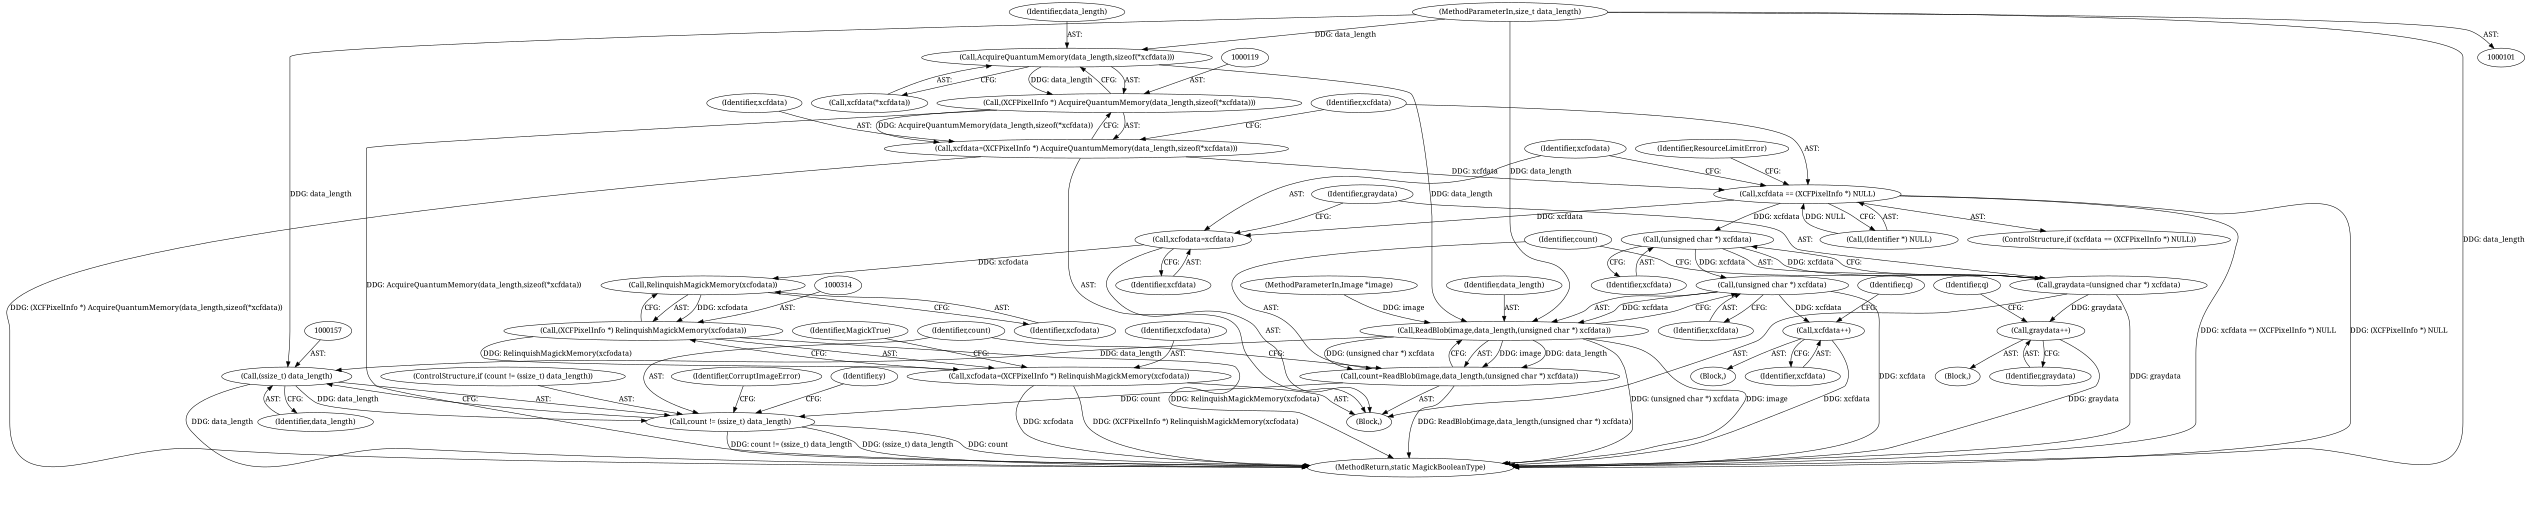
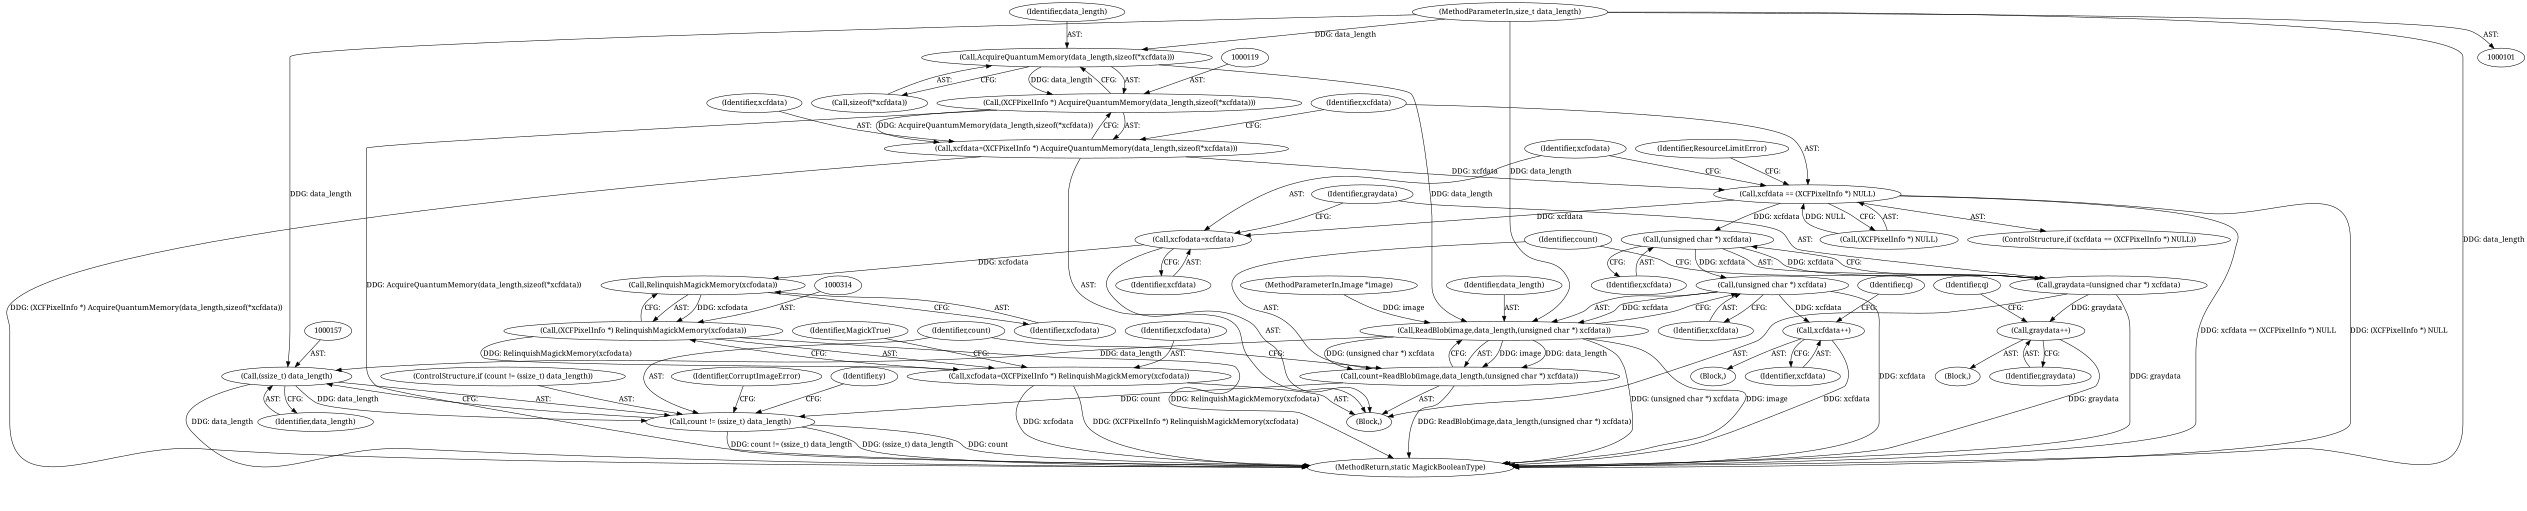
node "(Call,xcfdata(*xcfdata))": label "(Call,xcfdata(*xcfdata))" -> "(Call,sizeof(*xcfdata))"
node "(Call,(Identifier *) NULL)": label "(Call,(Identifier *) NULL)" -> "(Call,(XCFPixelInfo *) NULL)"
